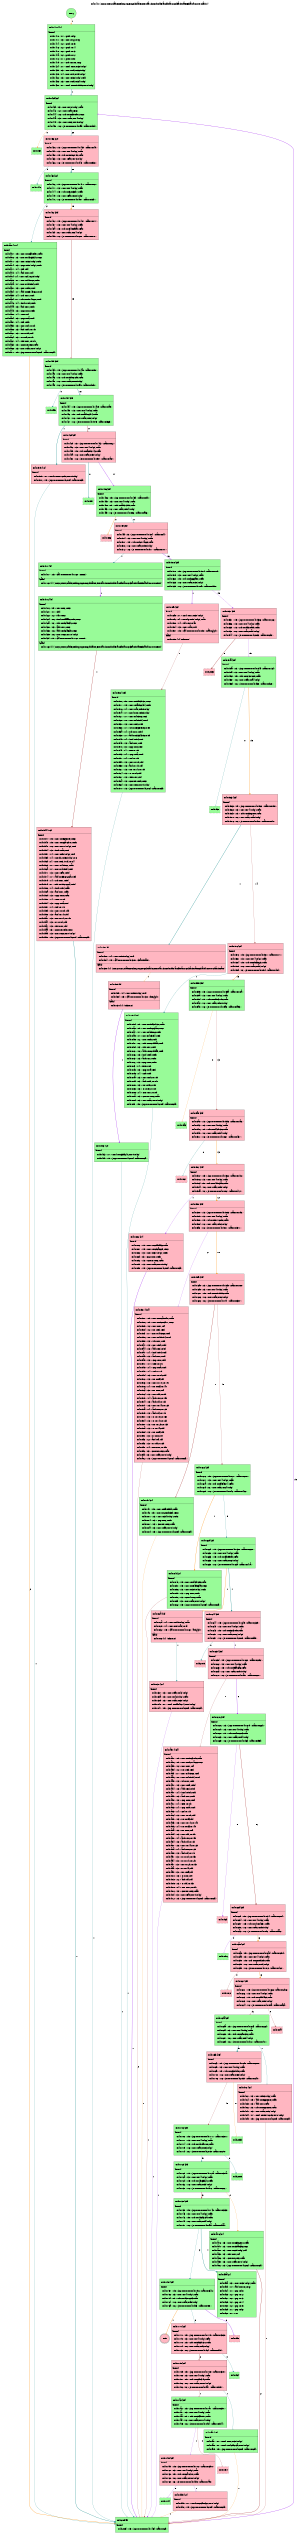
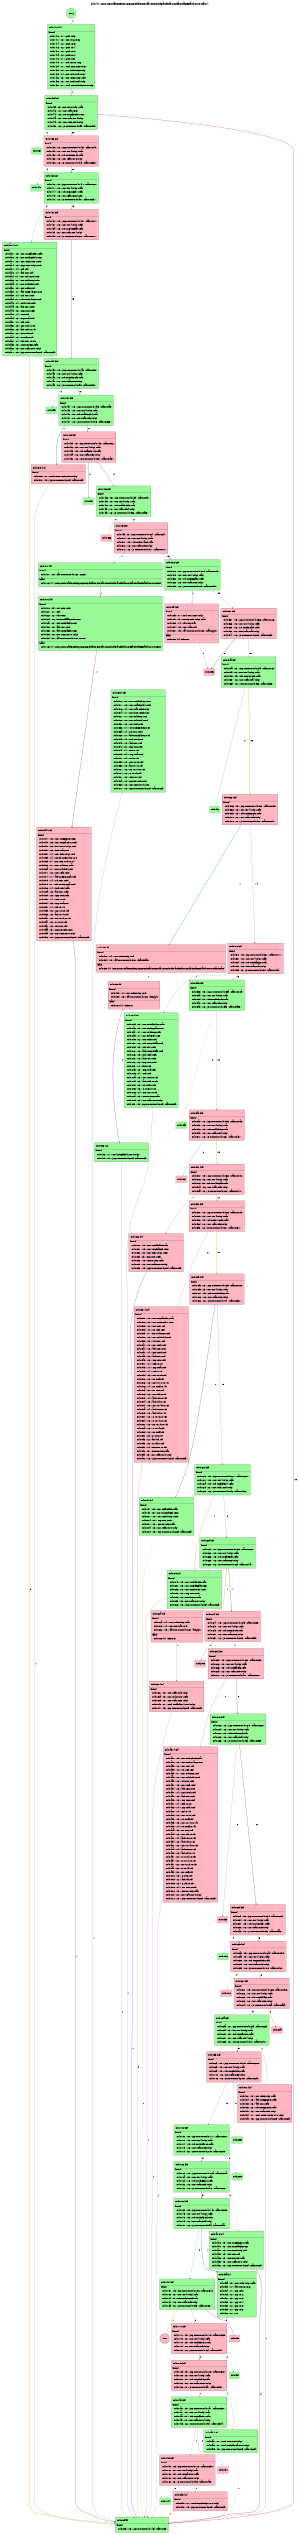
edge "0x4018f5 [23]" -> "0x40190c [105]": now "0x4018f5 [23]" -> "0x4020e3"
